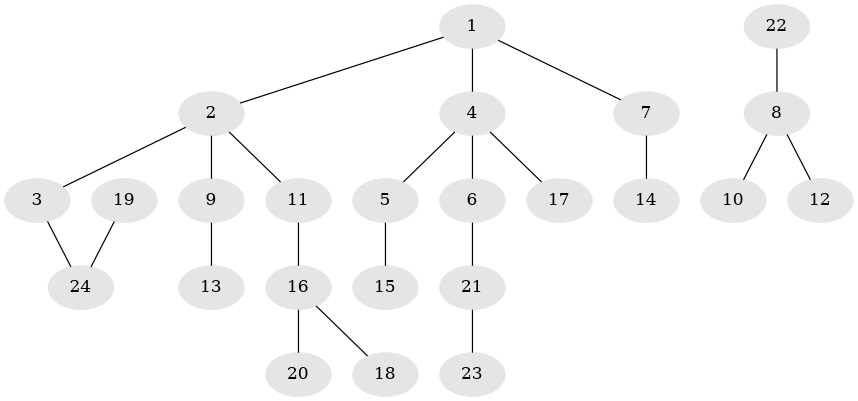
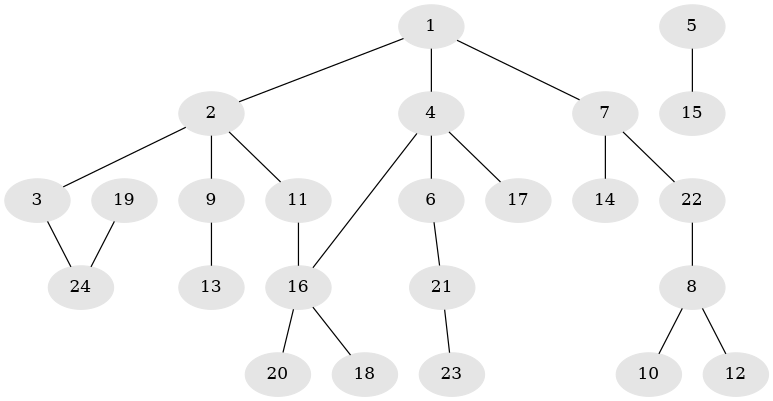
edge "4" -- "5": now "4" -- "16"
edge "7" -- "22": added
